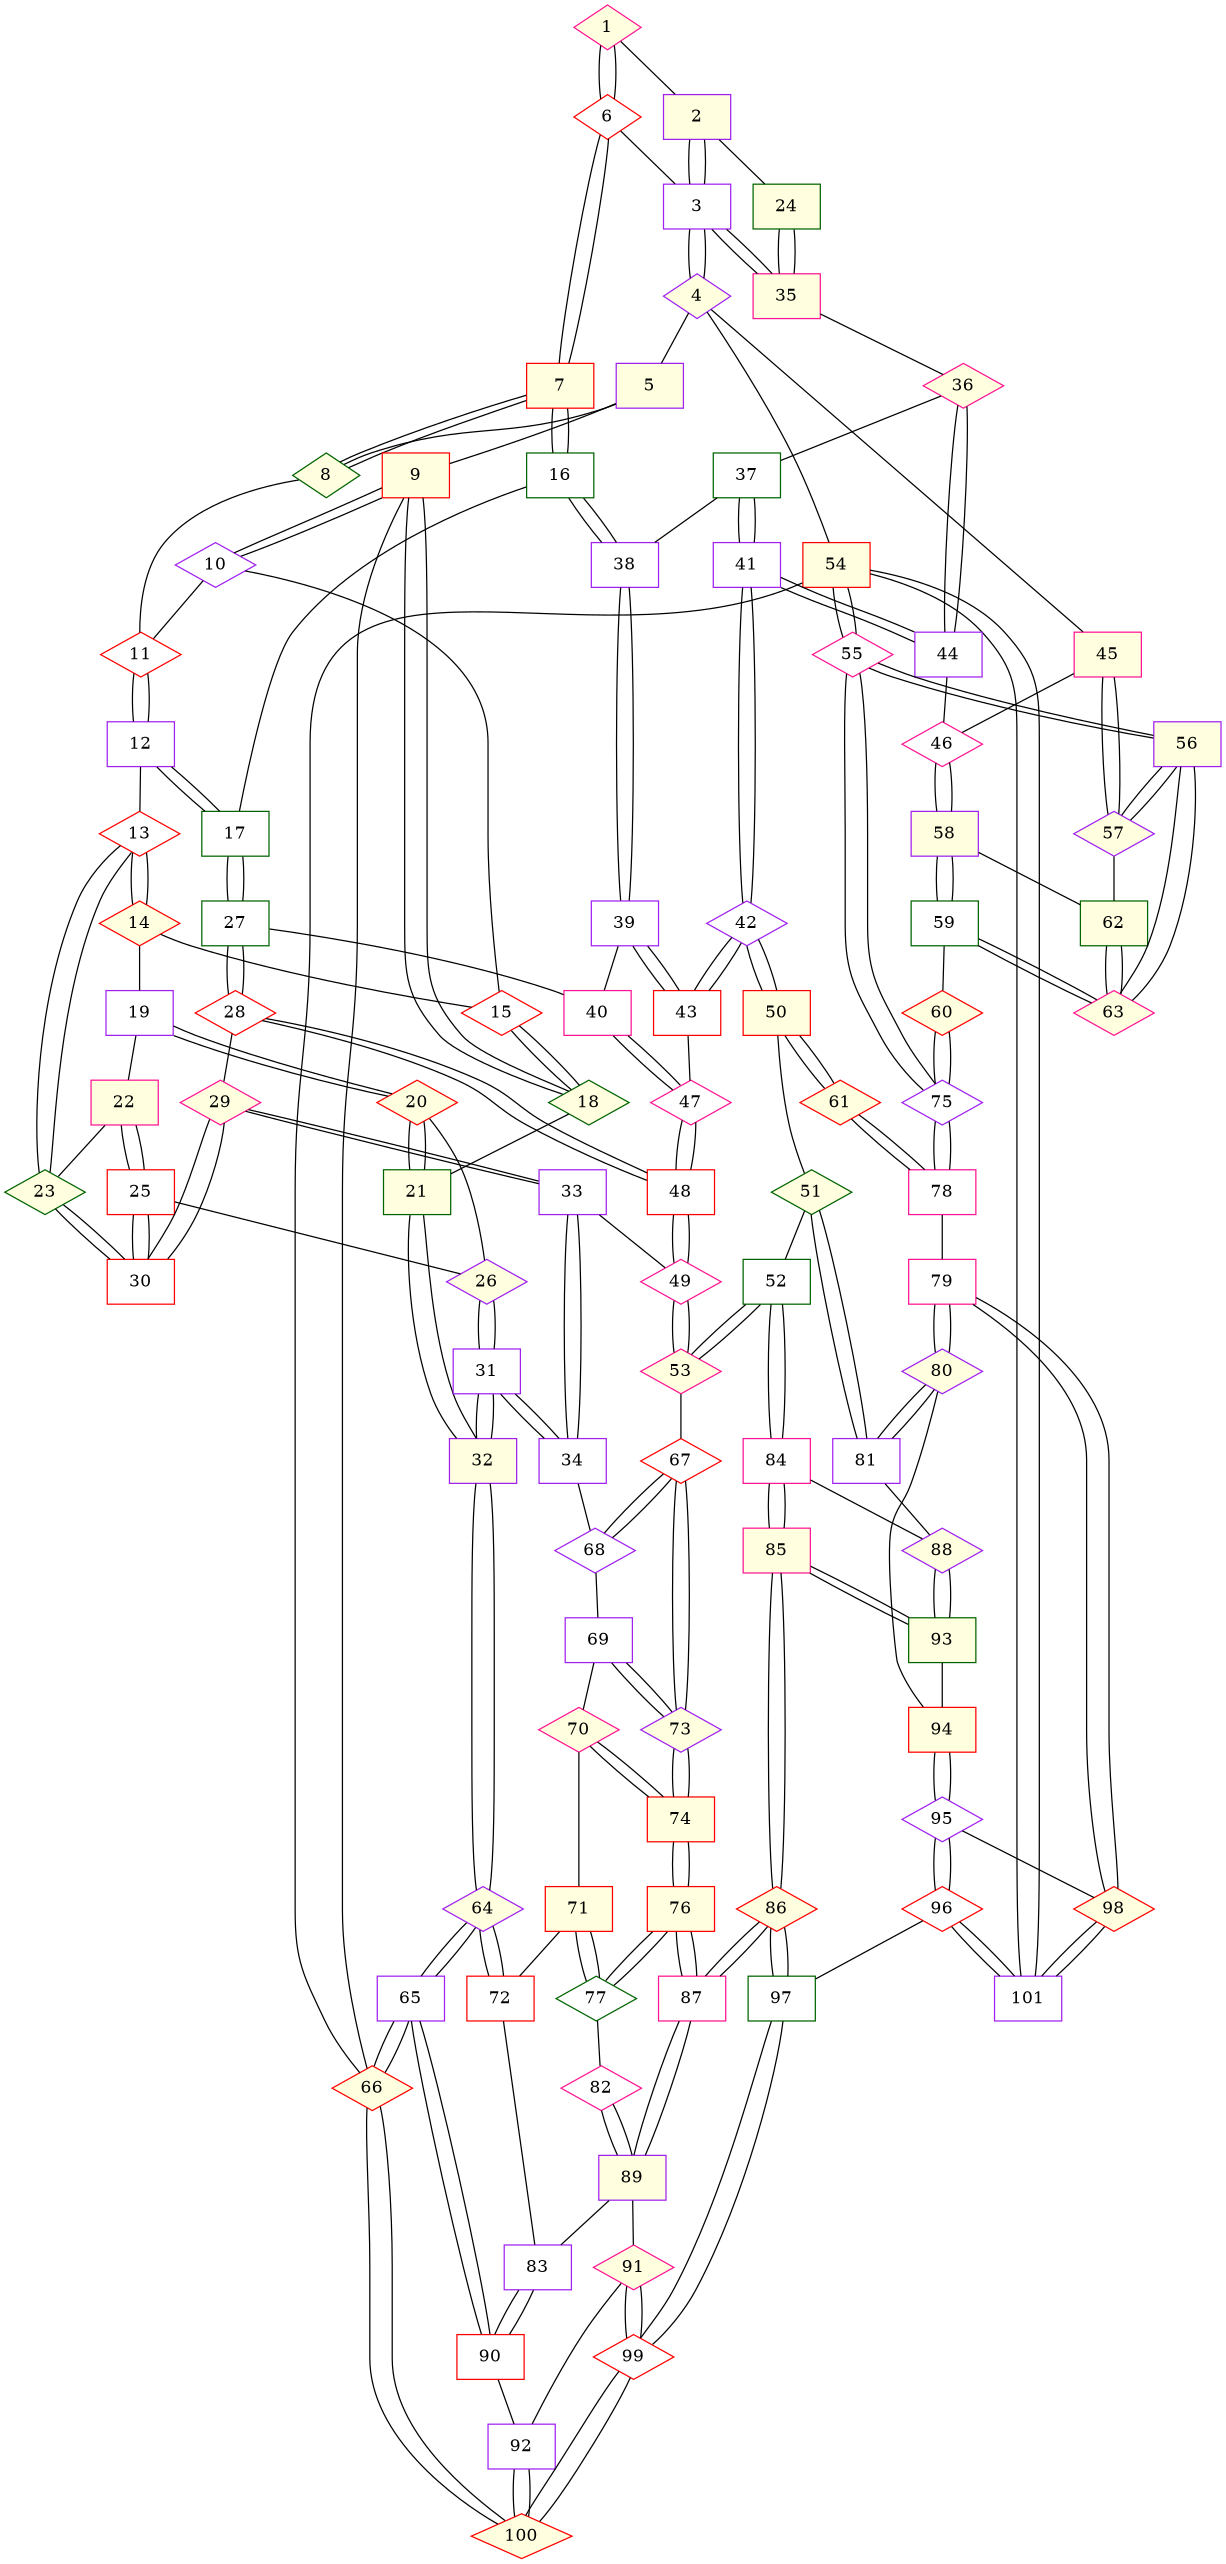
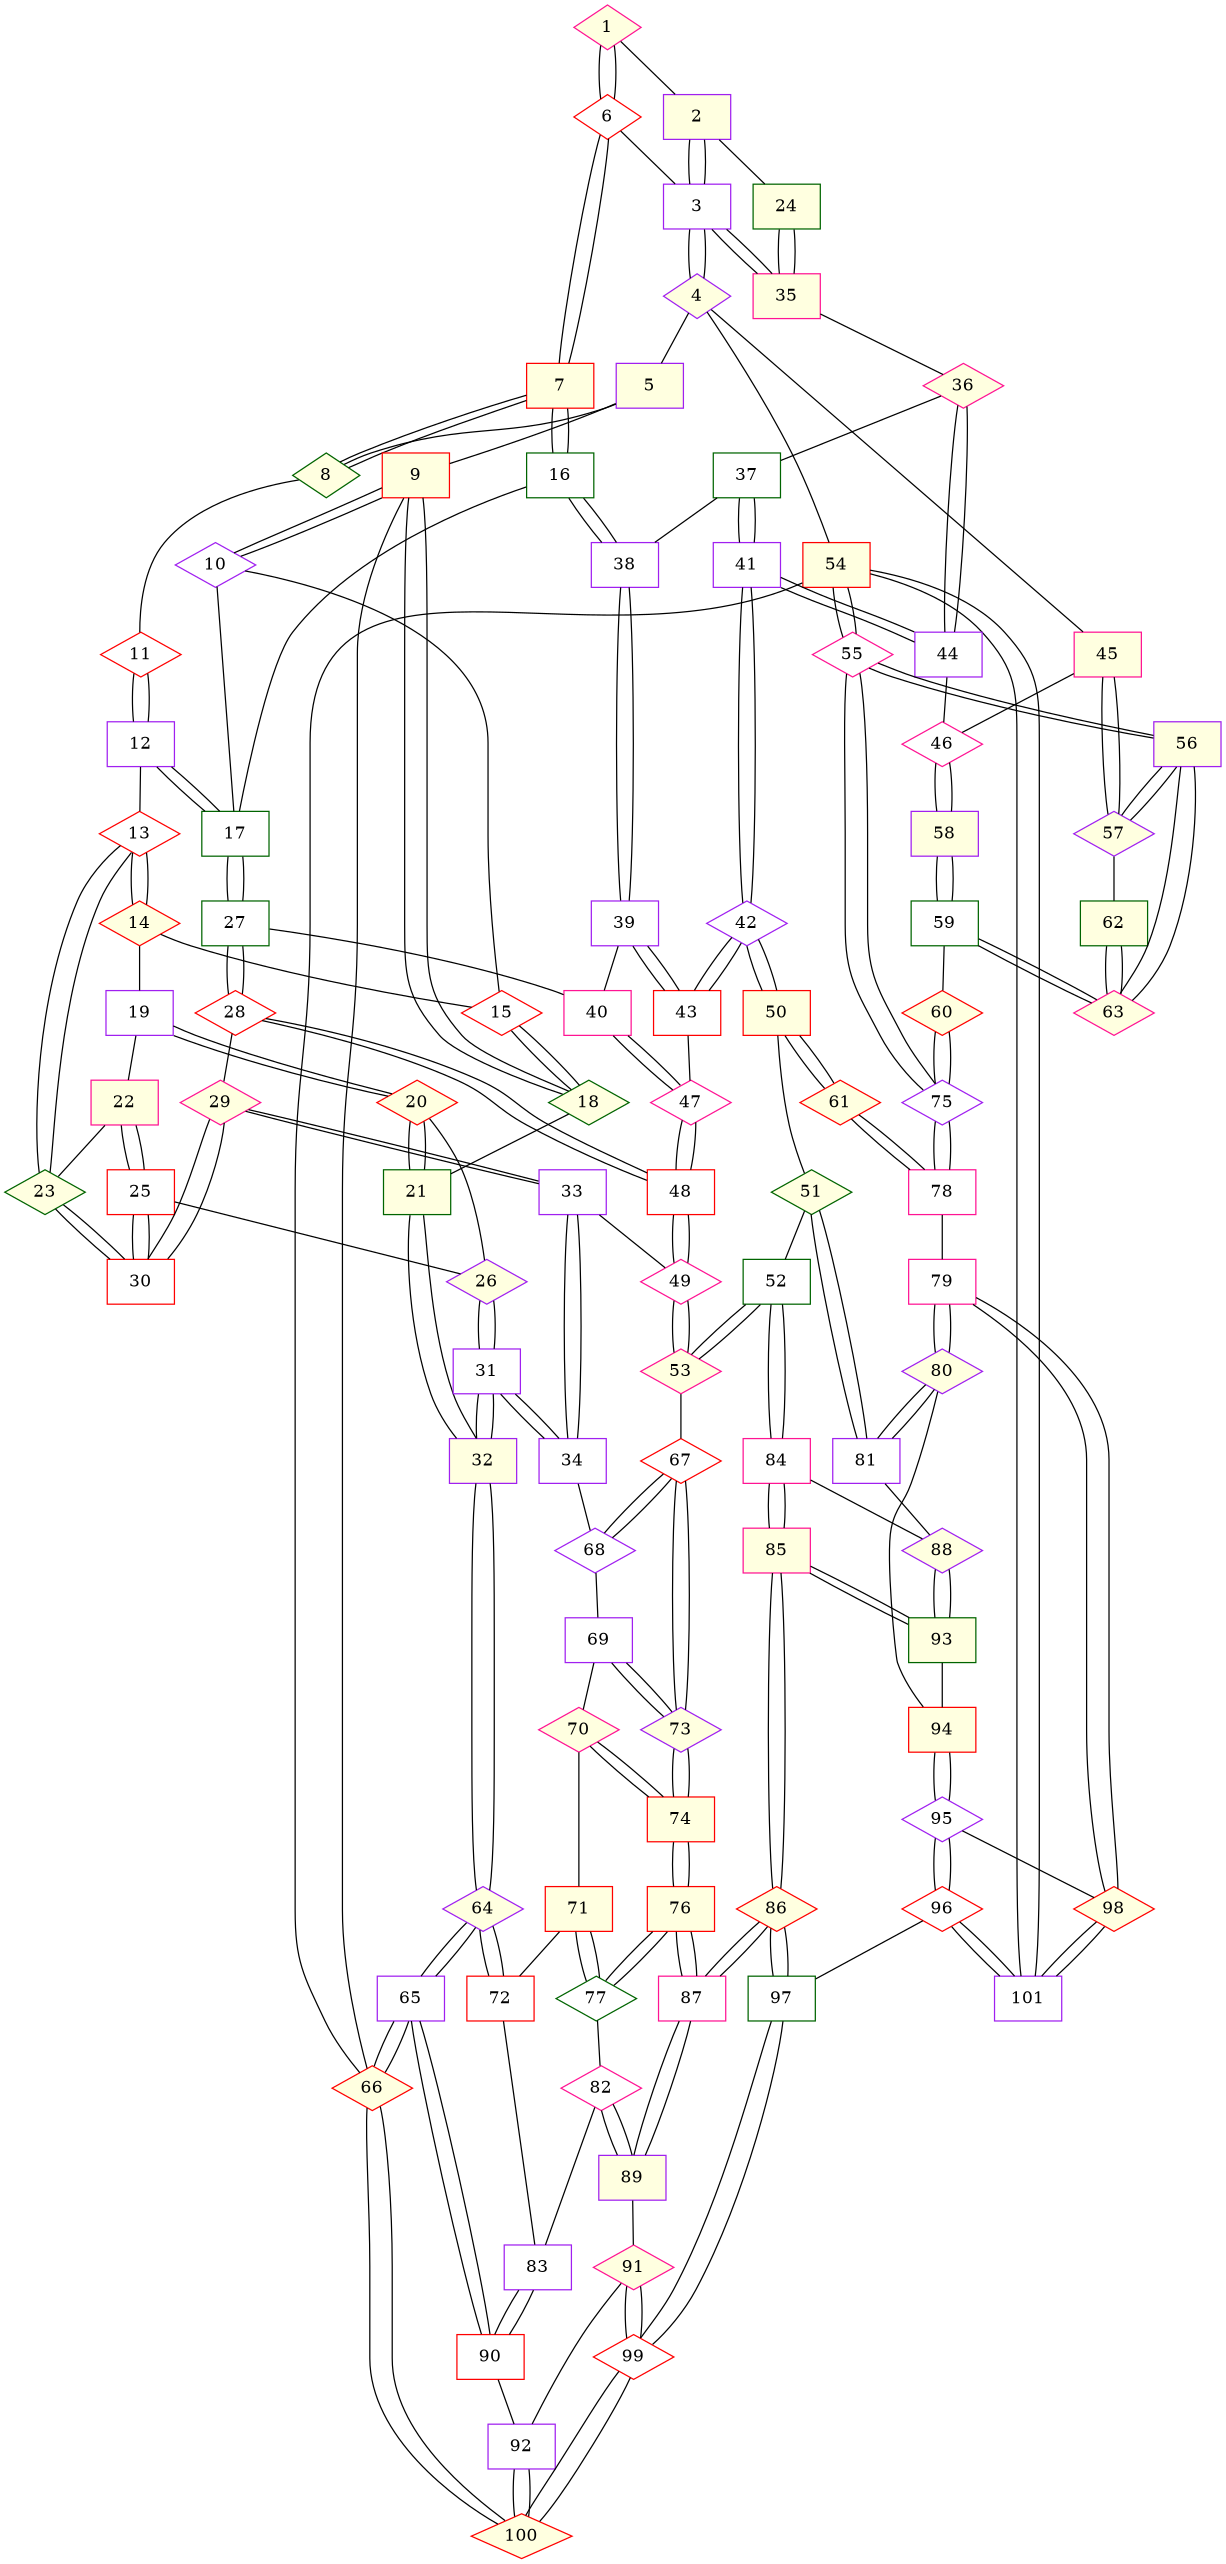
edge "10" -- "11": now "10" -- "17"
edge "58" -- "62": removed
edge "89" -- "83": now "82" -- "83"
